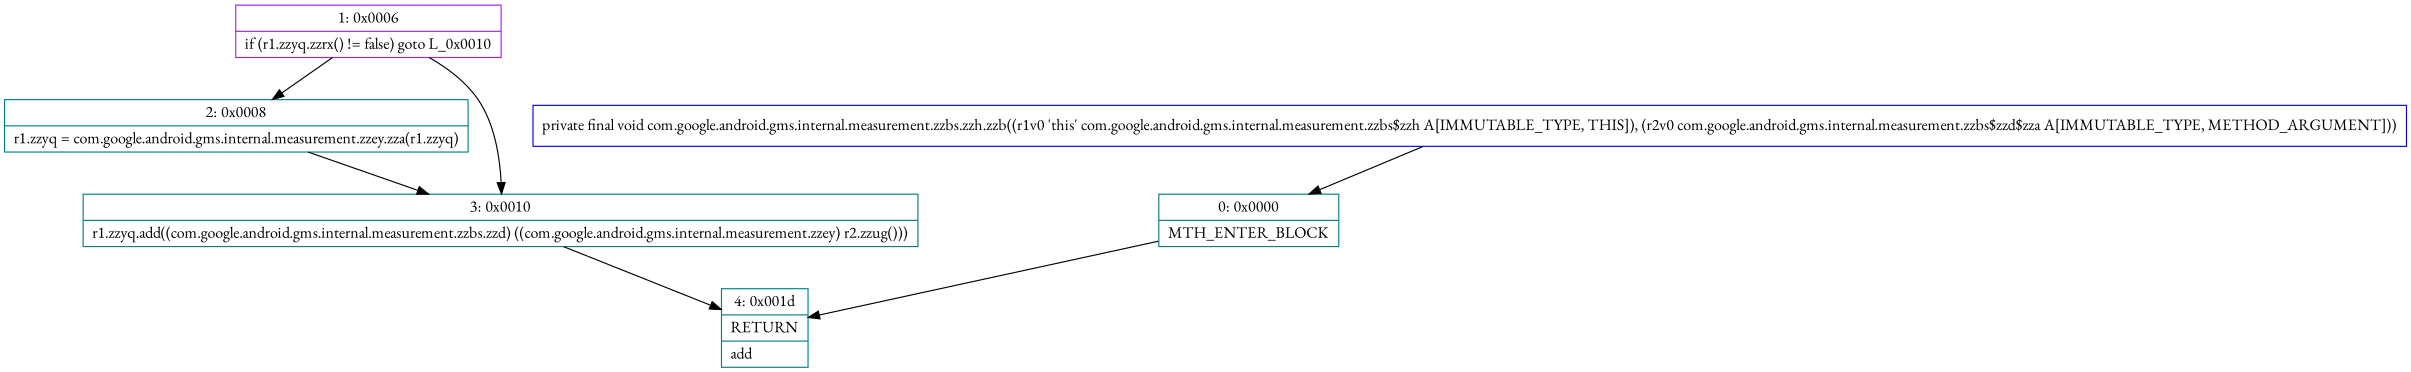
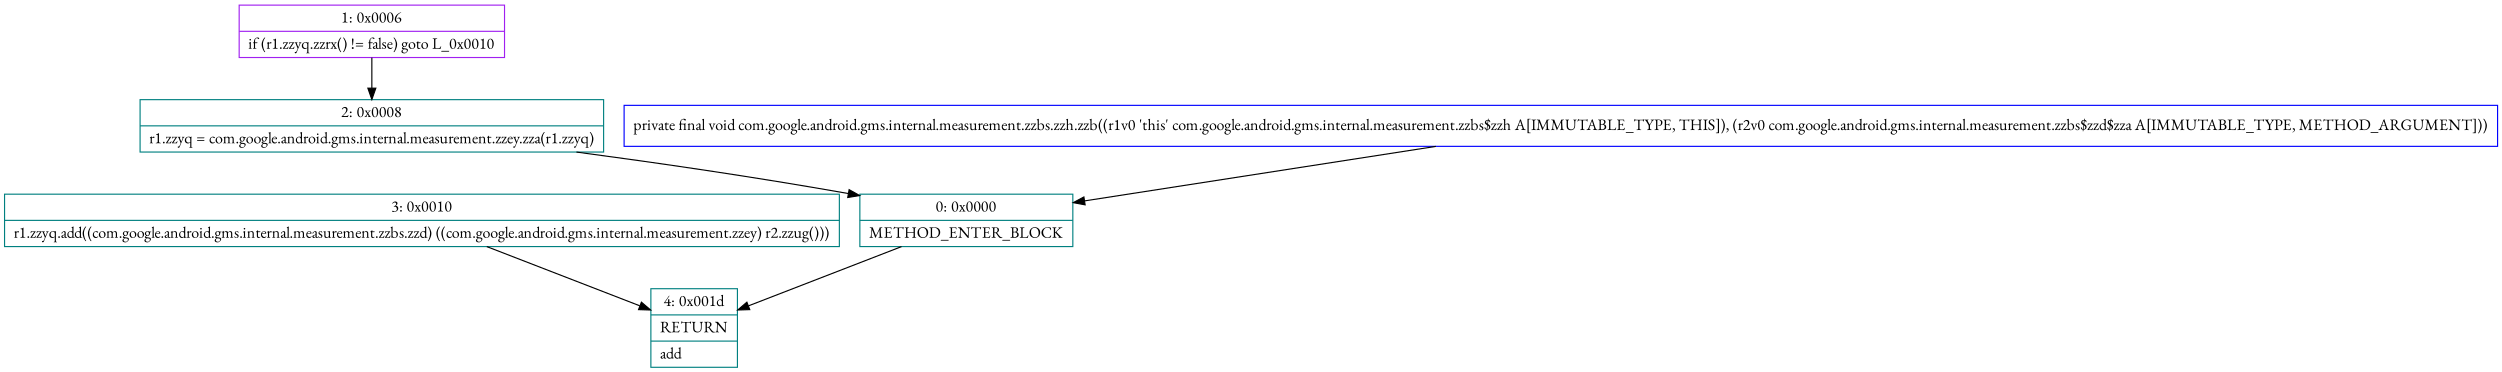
edge "1: 0x0006" -> "3: 0x0010": removed
edge "2: 0x0008" -> "3: 0x0010": now "2: 0x0008" -> "0: 0x0000"
node "0: 0x0000": text "MTH_ENTER_BLOCK" -> "METHOD_ENTER_BLOCK"
